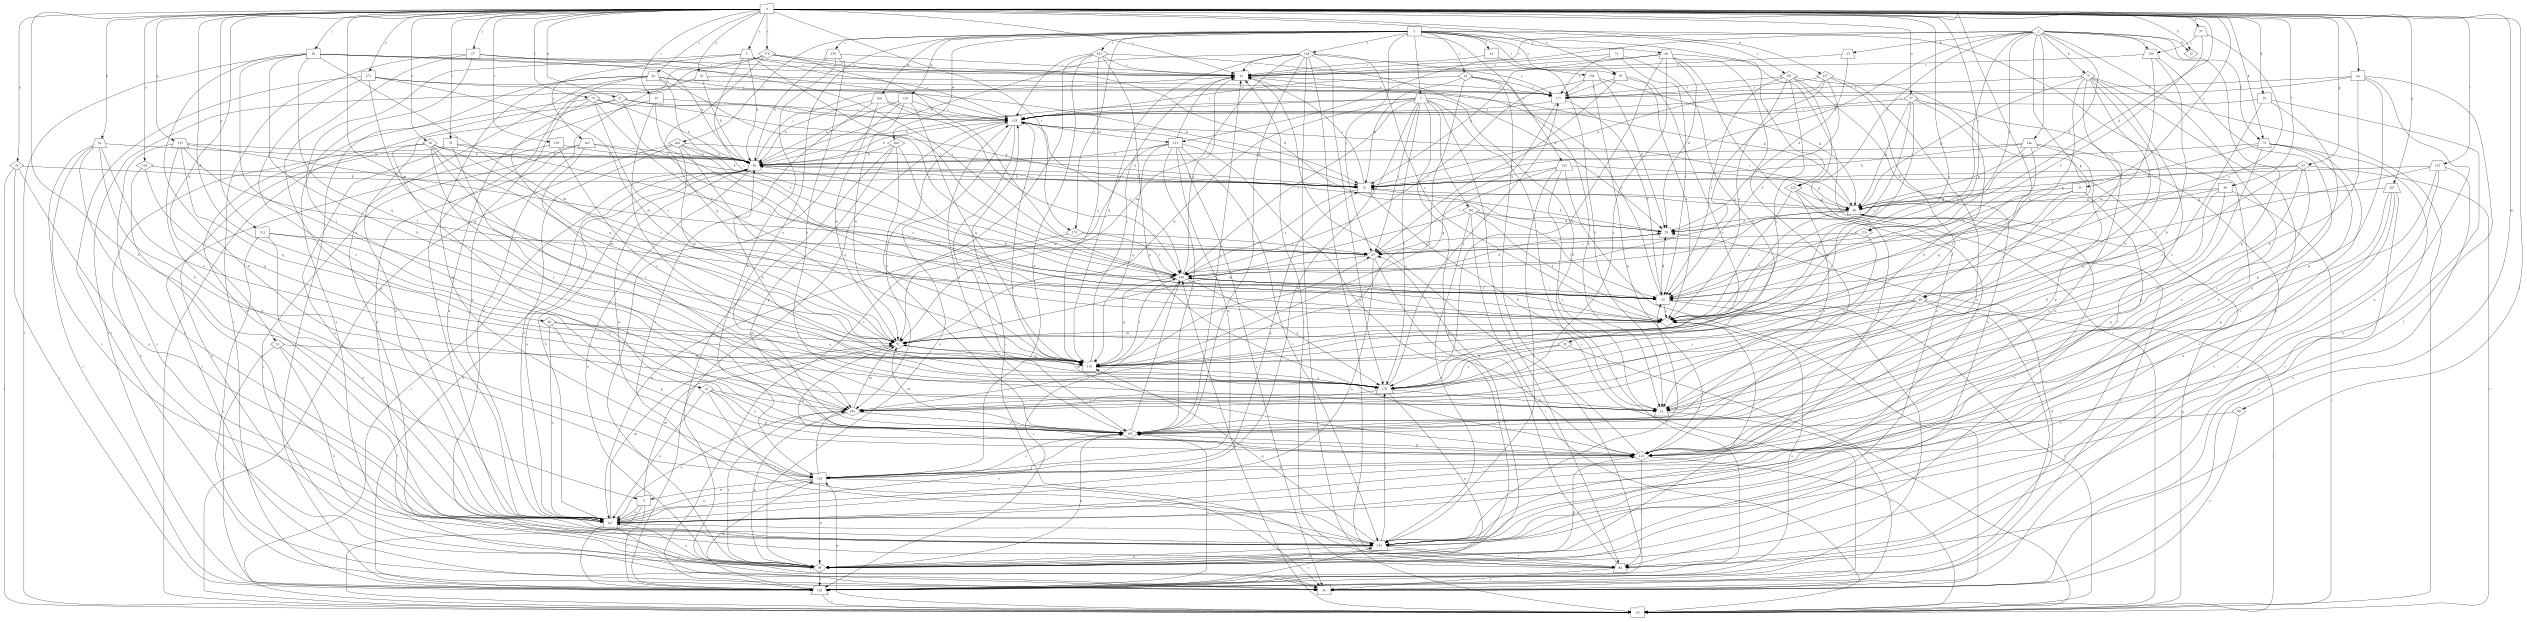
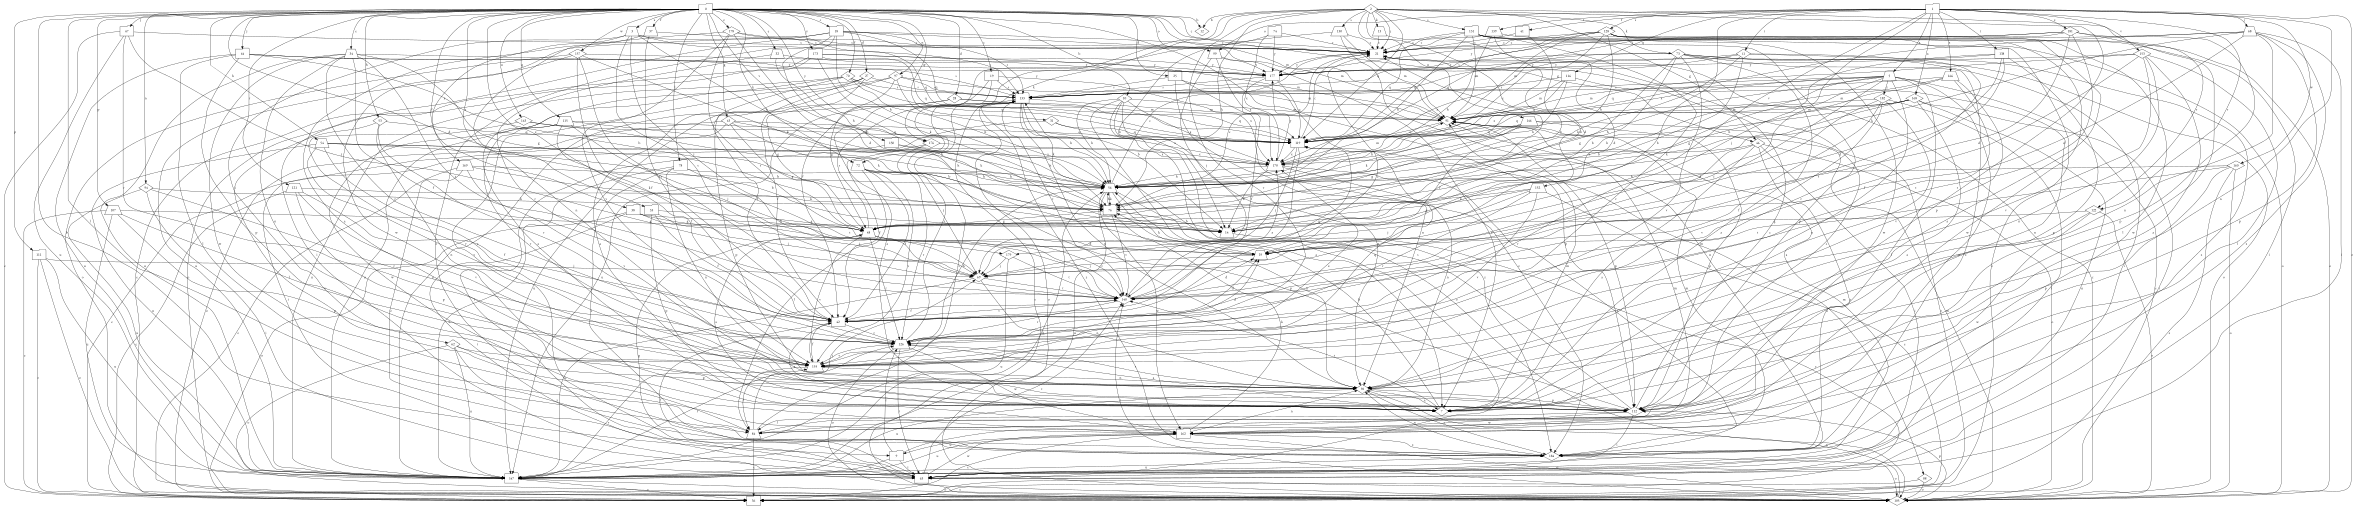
edge "37" -> "130": now "37" -> "21"
node "138": shape trapezium -> folder
edge "133" -> "131": now "133" -> "91"
